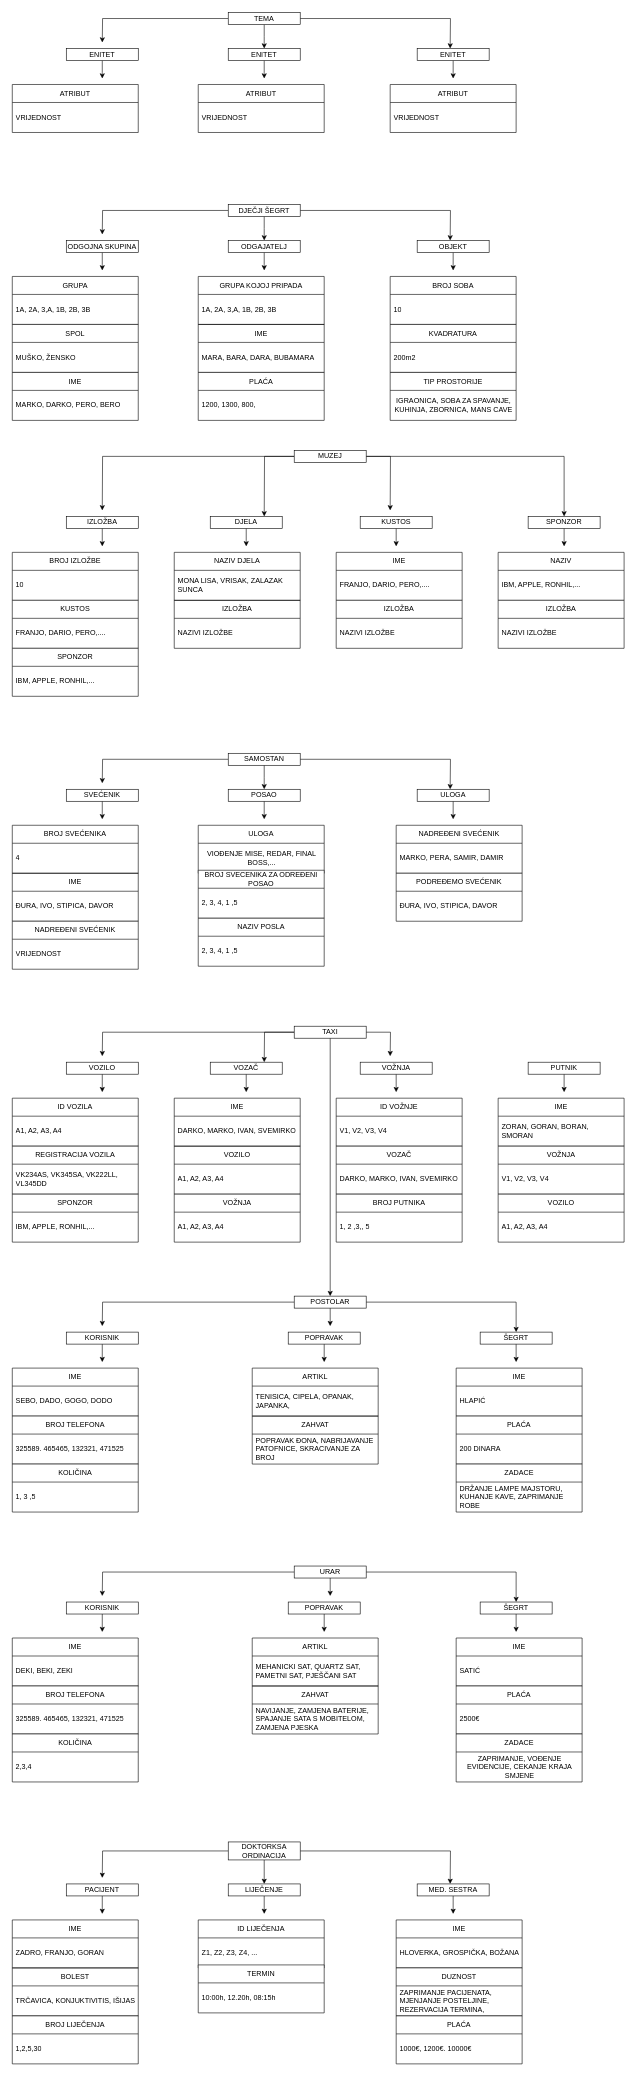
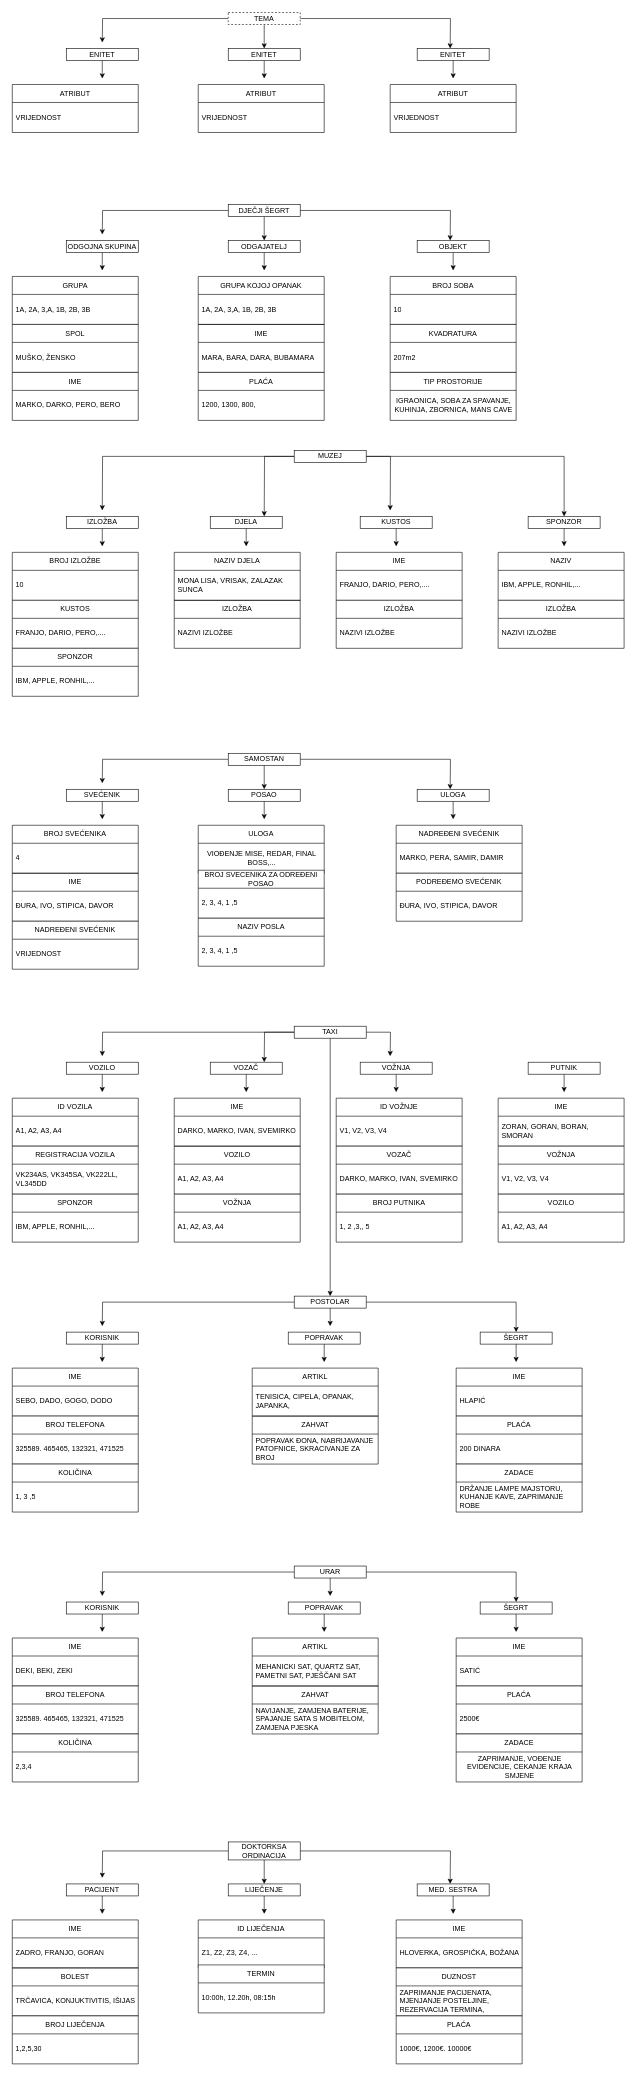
node "TEMA": style solid -> dashed
node "GRUPA KOJOJ PRIPADA": label "GRUPA KOJOJ PRIPADA" -> "GRUPA KOJOJ OPANAK"
node "200m2": label "200m2" -> "207m2"
